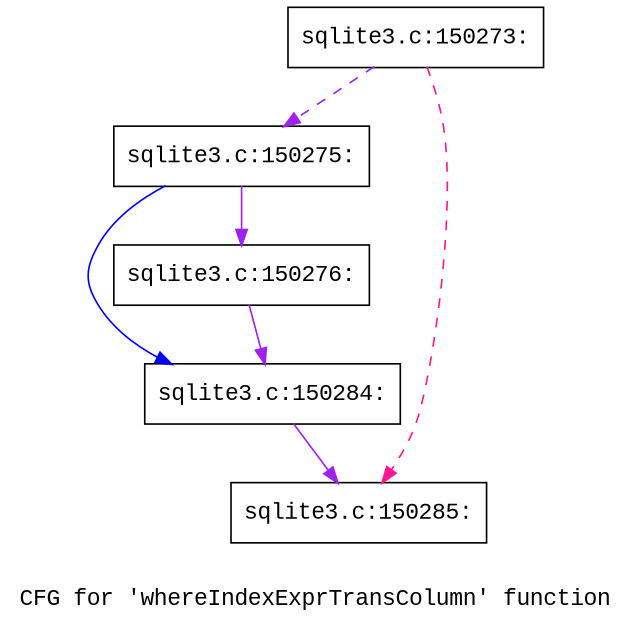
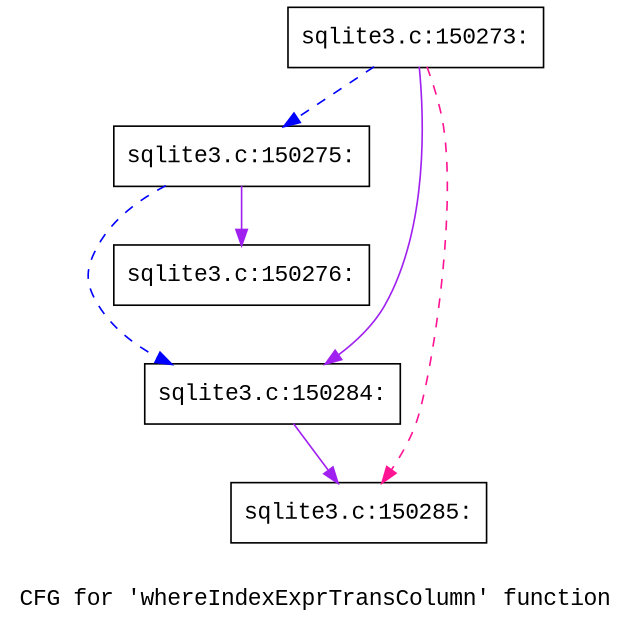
edge "sqlite3.c:150273:" -> "sqlite3.c:150275:": color purple -> blue
edge "sqlite3.c:150275:" -> "sqlite3.c:150284:": style solid -> dashed
edge "sqlite3.c:150276:" -> "sqlite3.c:150284:": now "sqlite3.c:150273:" -> "sqlite3.c:150284:"
